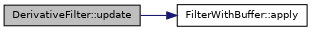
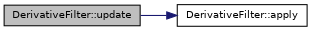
node "FilterWithBuffer::apply": label "FilterWithBuffer::apply" -> "DerivativeFilter::apply"
